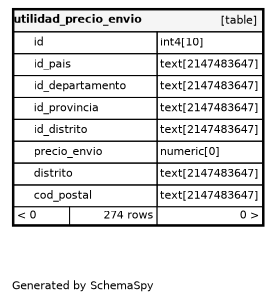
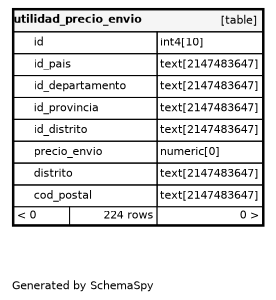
node "utilidad_precio_envio": text "274 rows" -> "224 rows"
